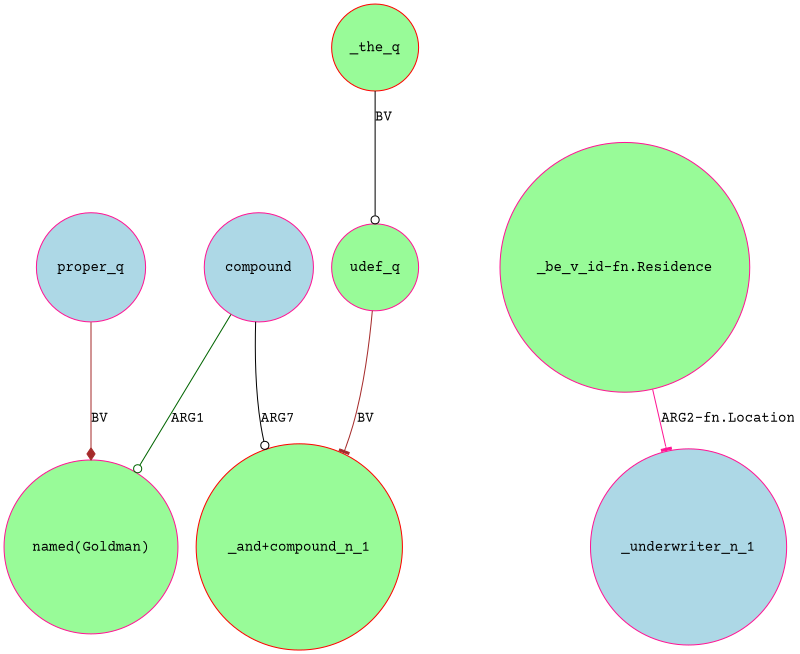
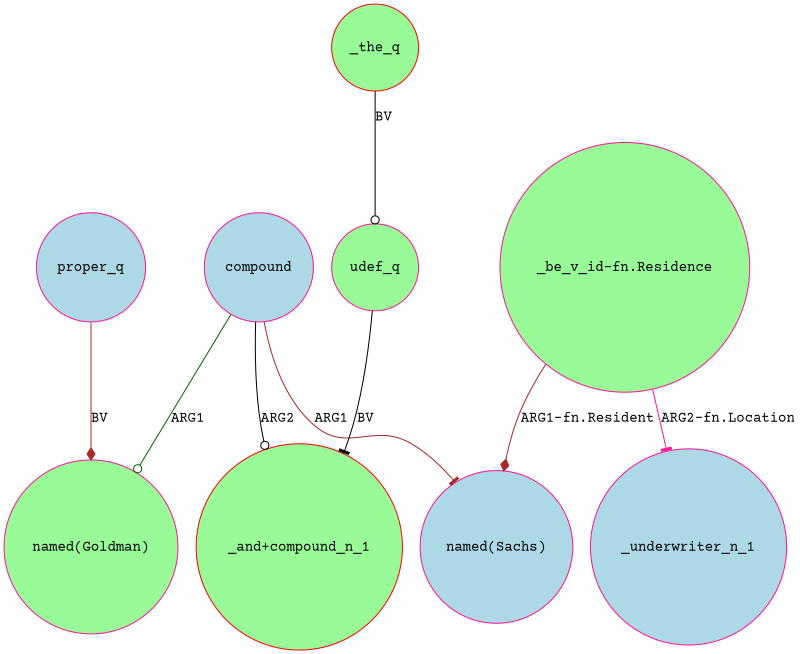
edge "udef_q" -> "_and+compound_n_1": color brown -> black
edge "compound" -> "_and+compound_n_1": label "ARG7" -> "ARG2"
node "named(Sachs)": added
